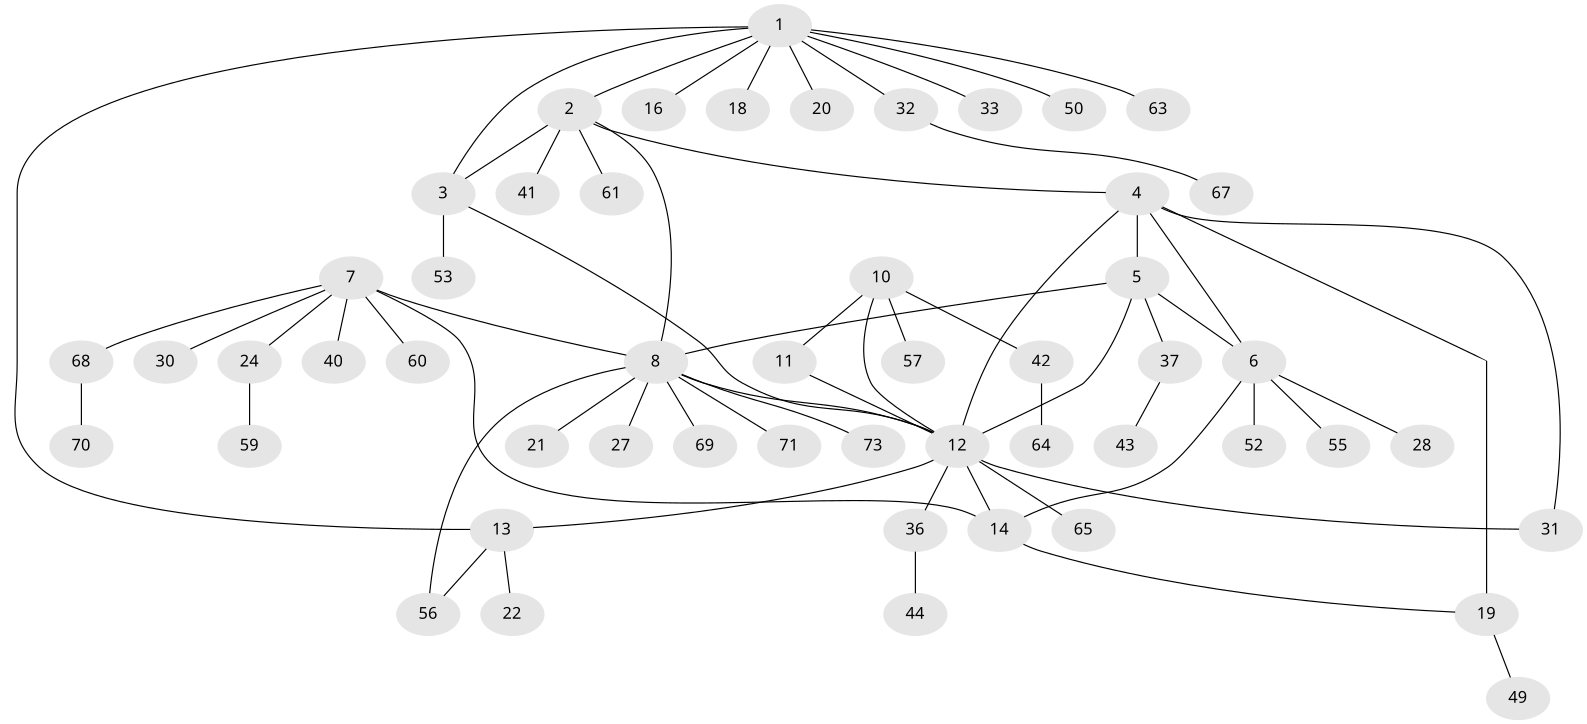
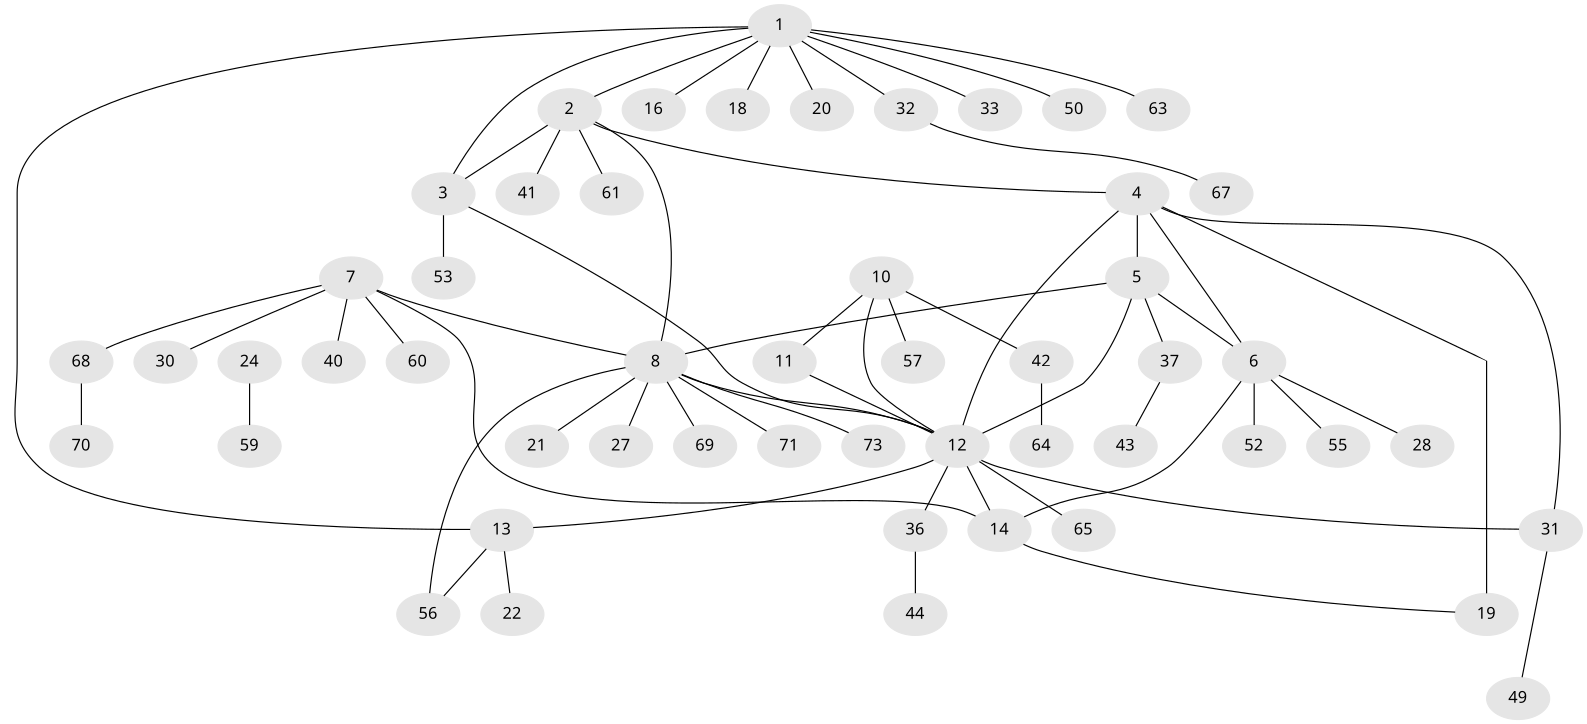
edge "7" -- "24": removed
edge "19" -- "49": now "31" -- "49"
